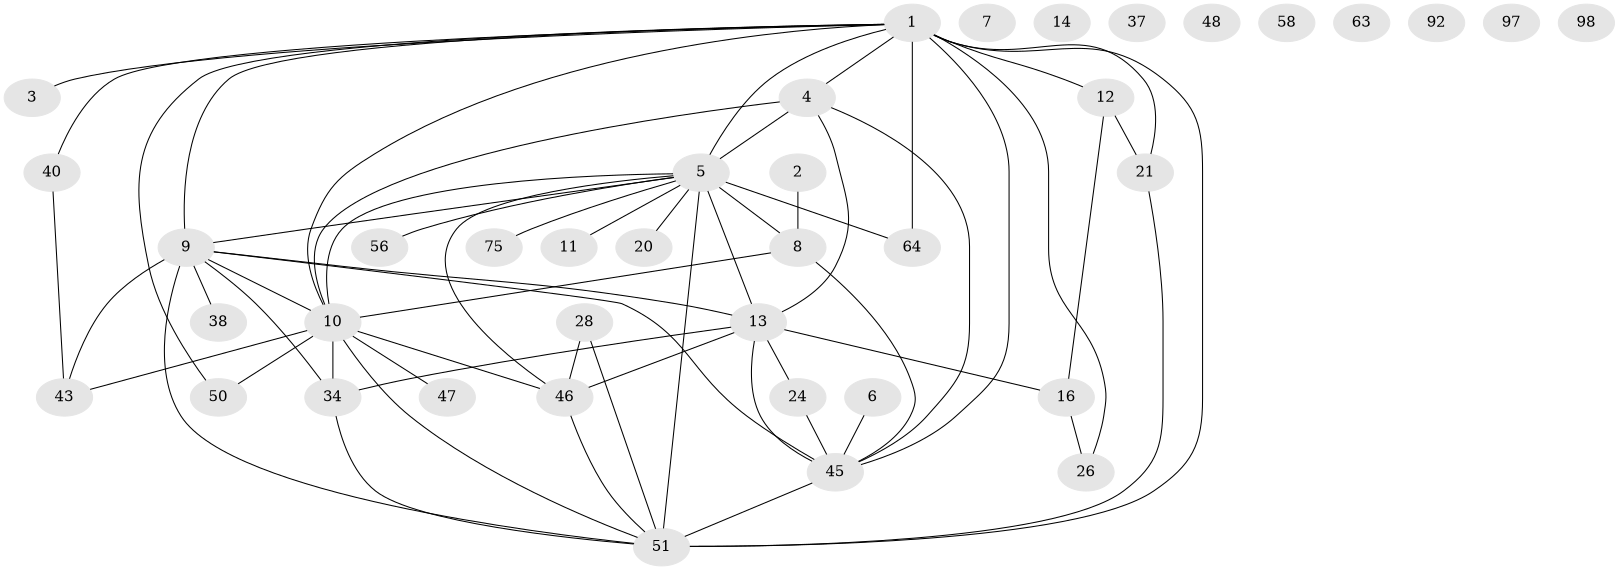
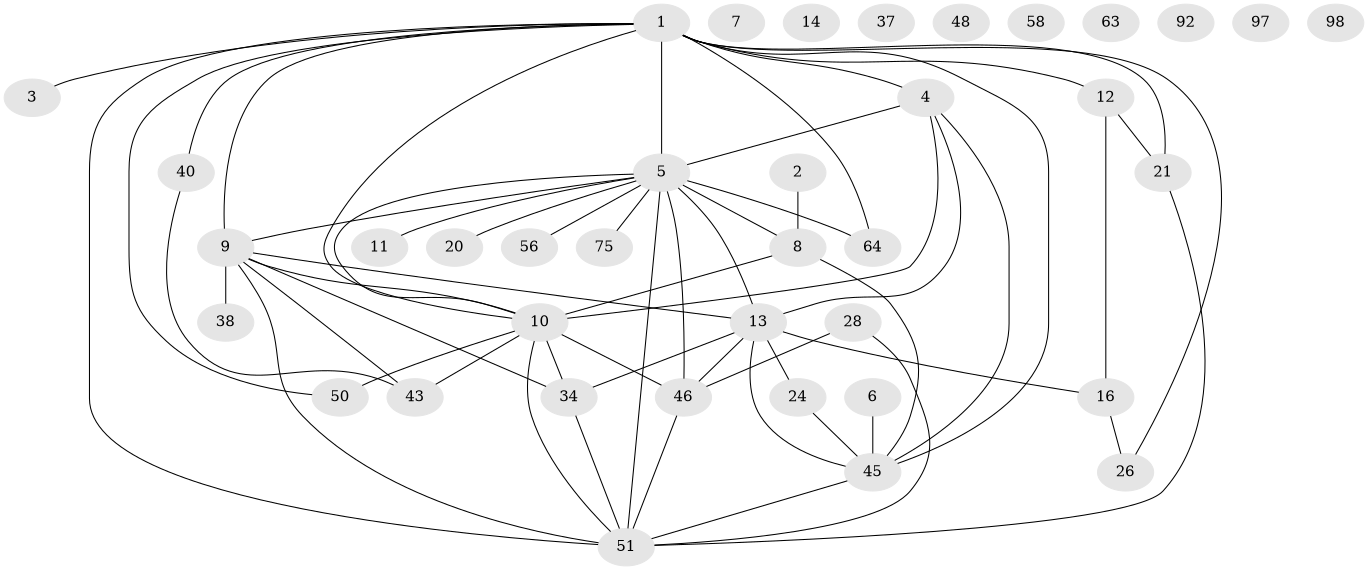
edge "9" -- "45": removed
node "47": removed
